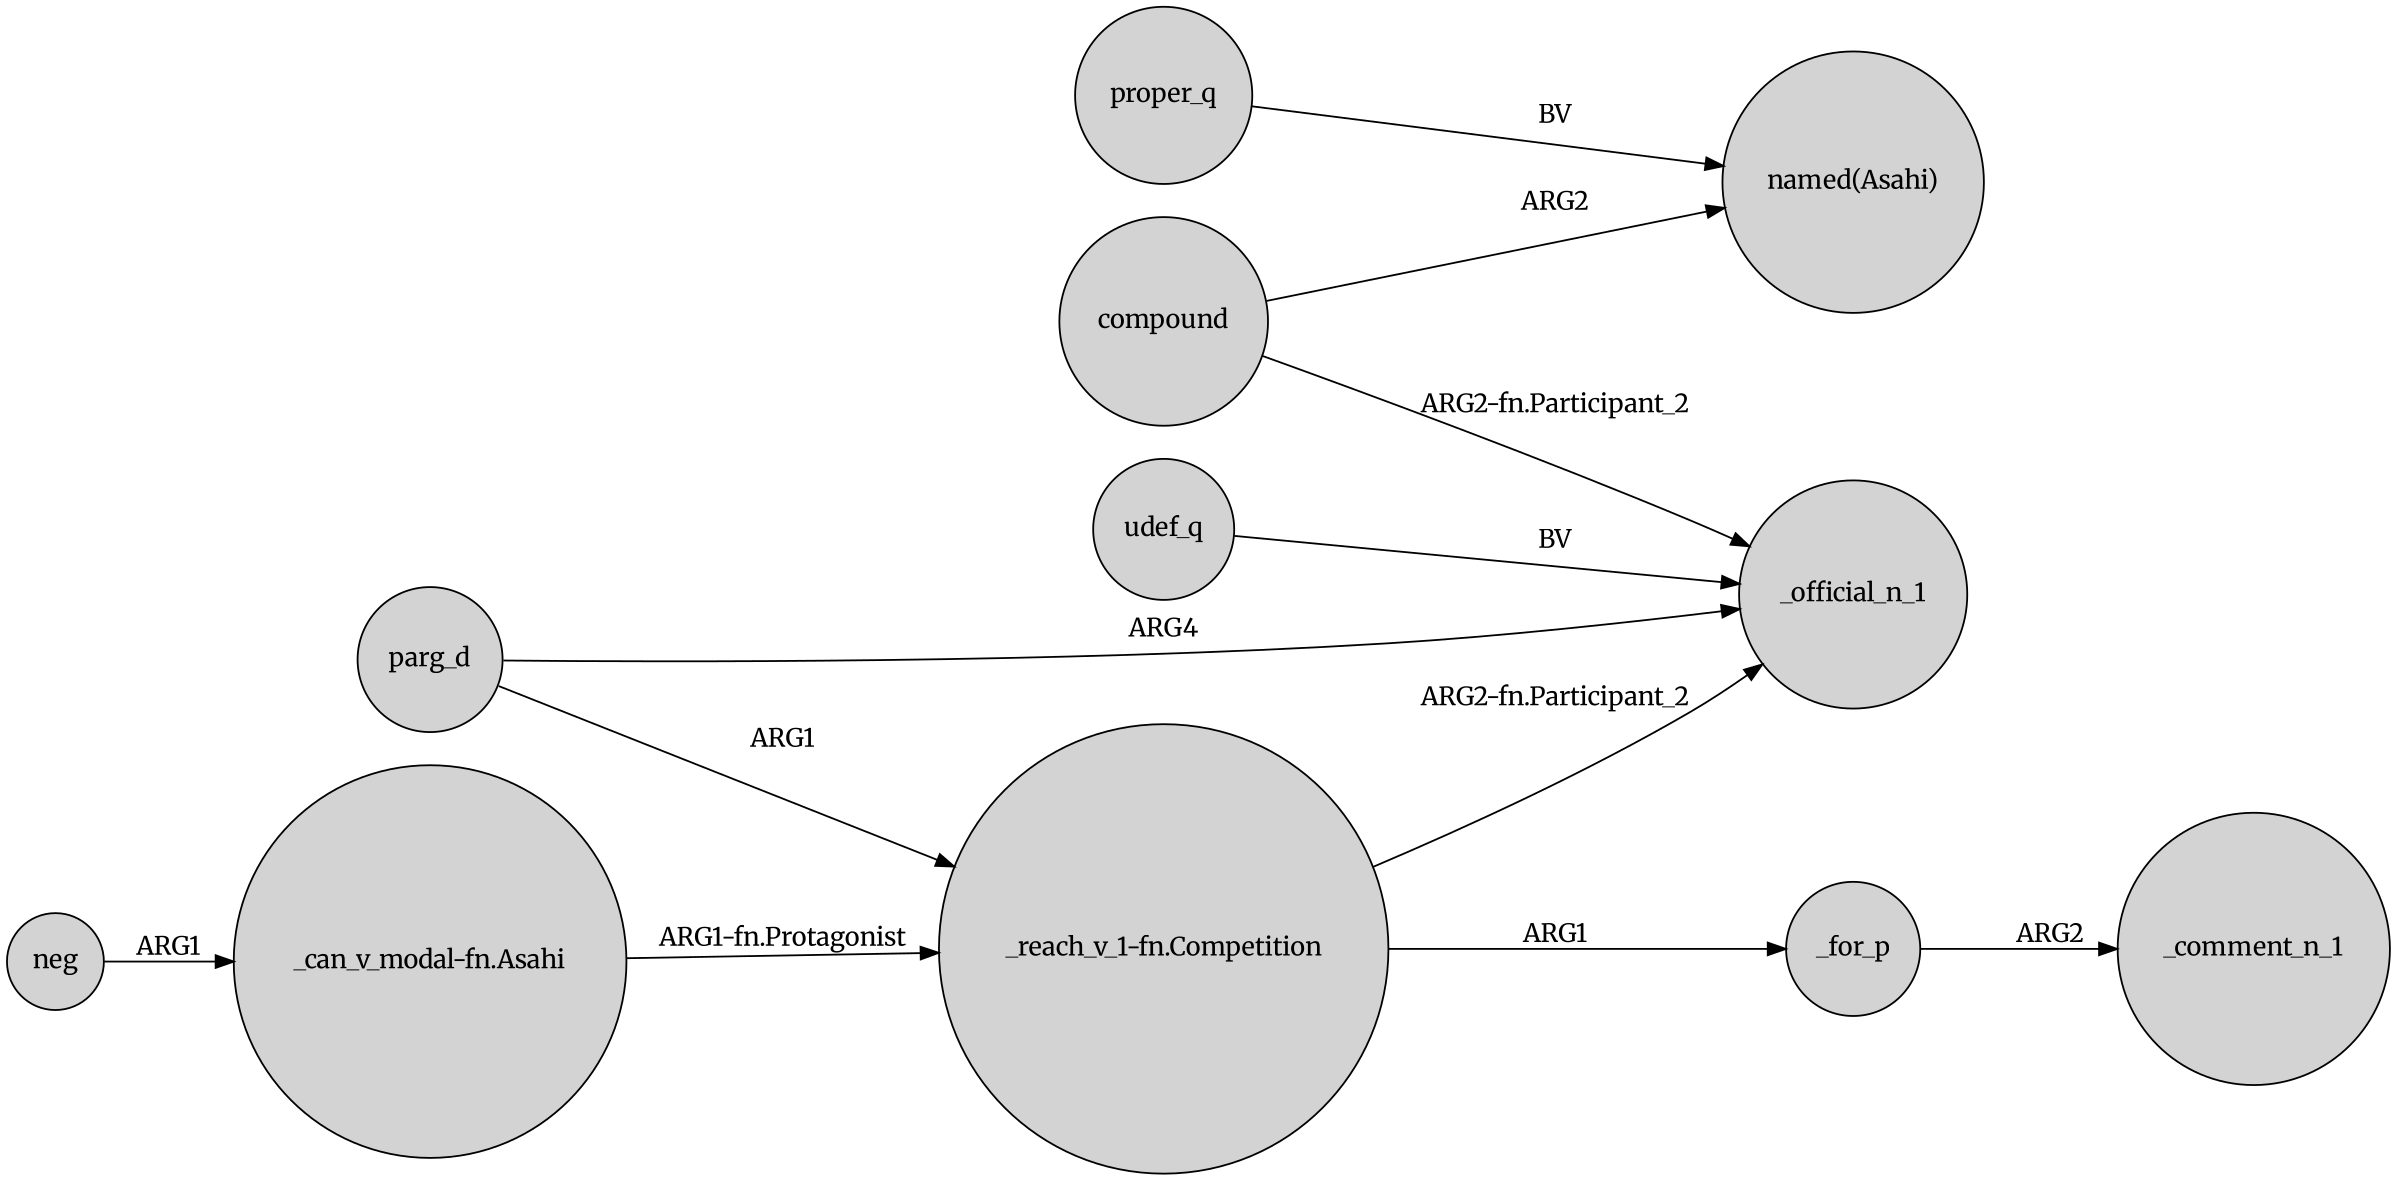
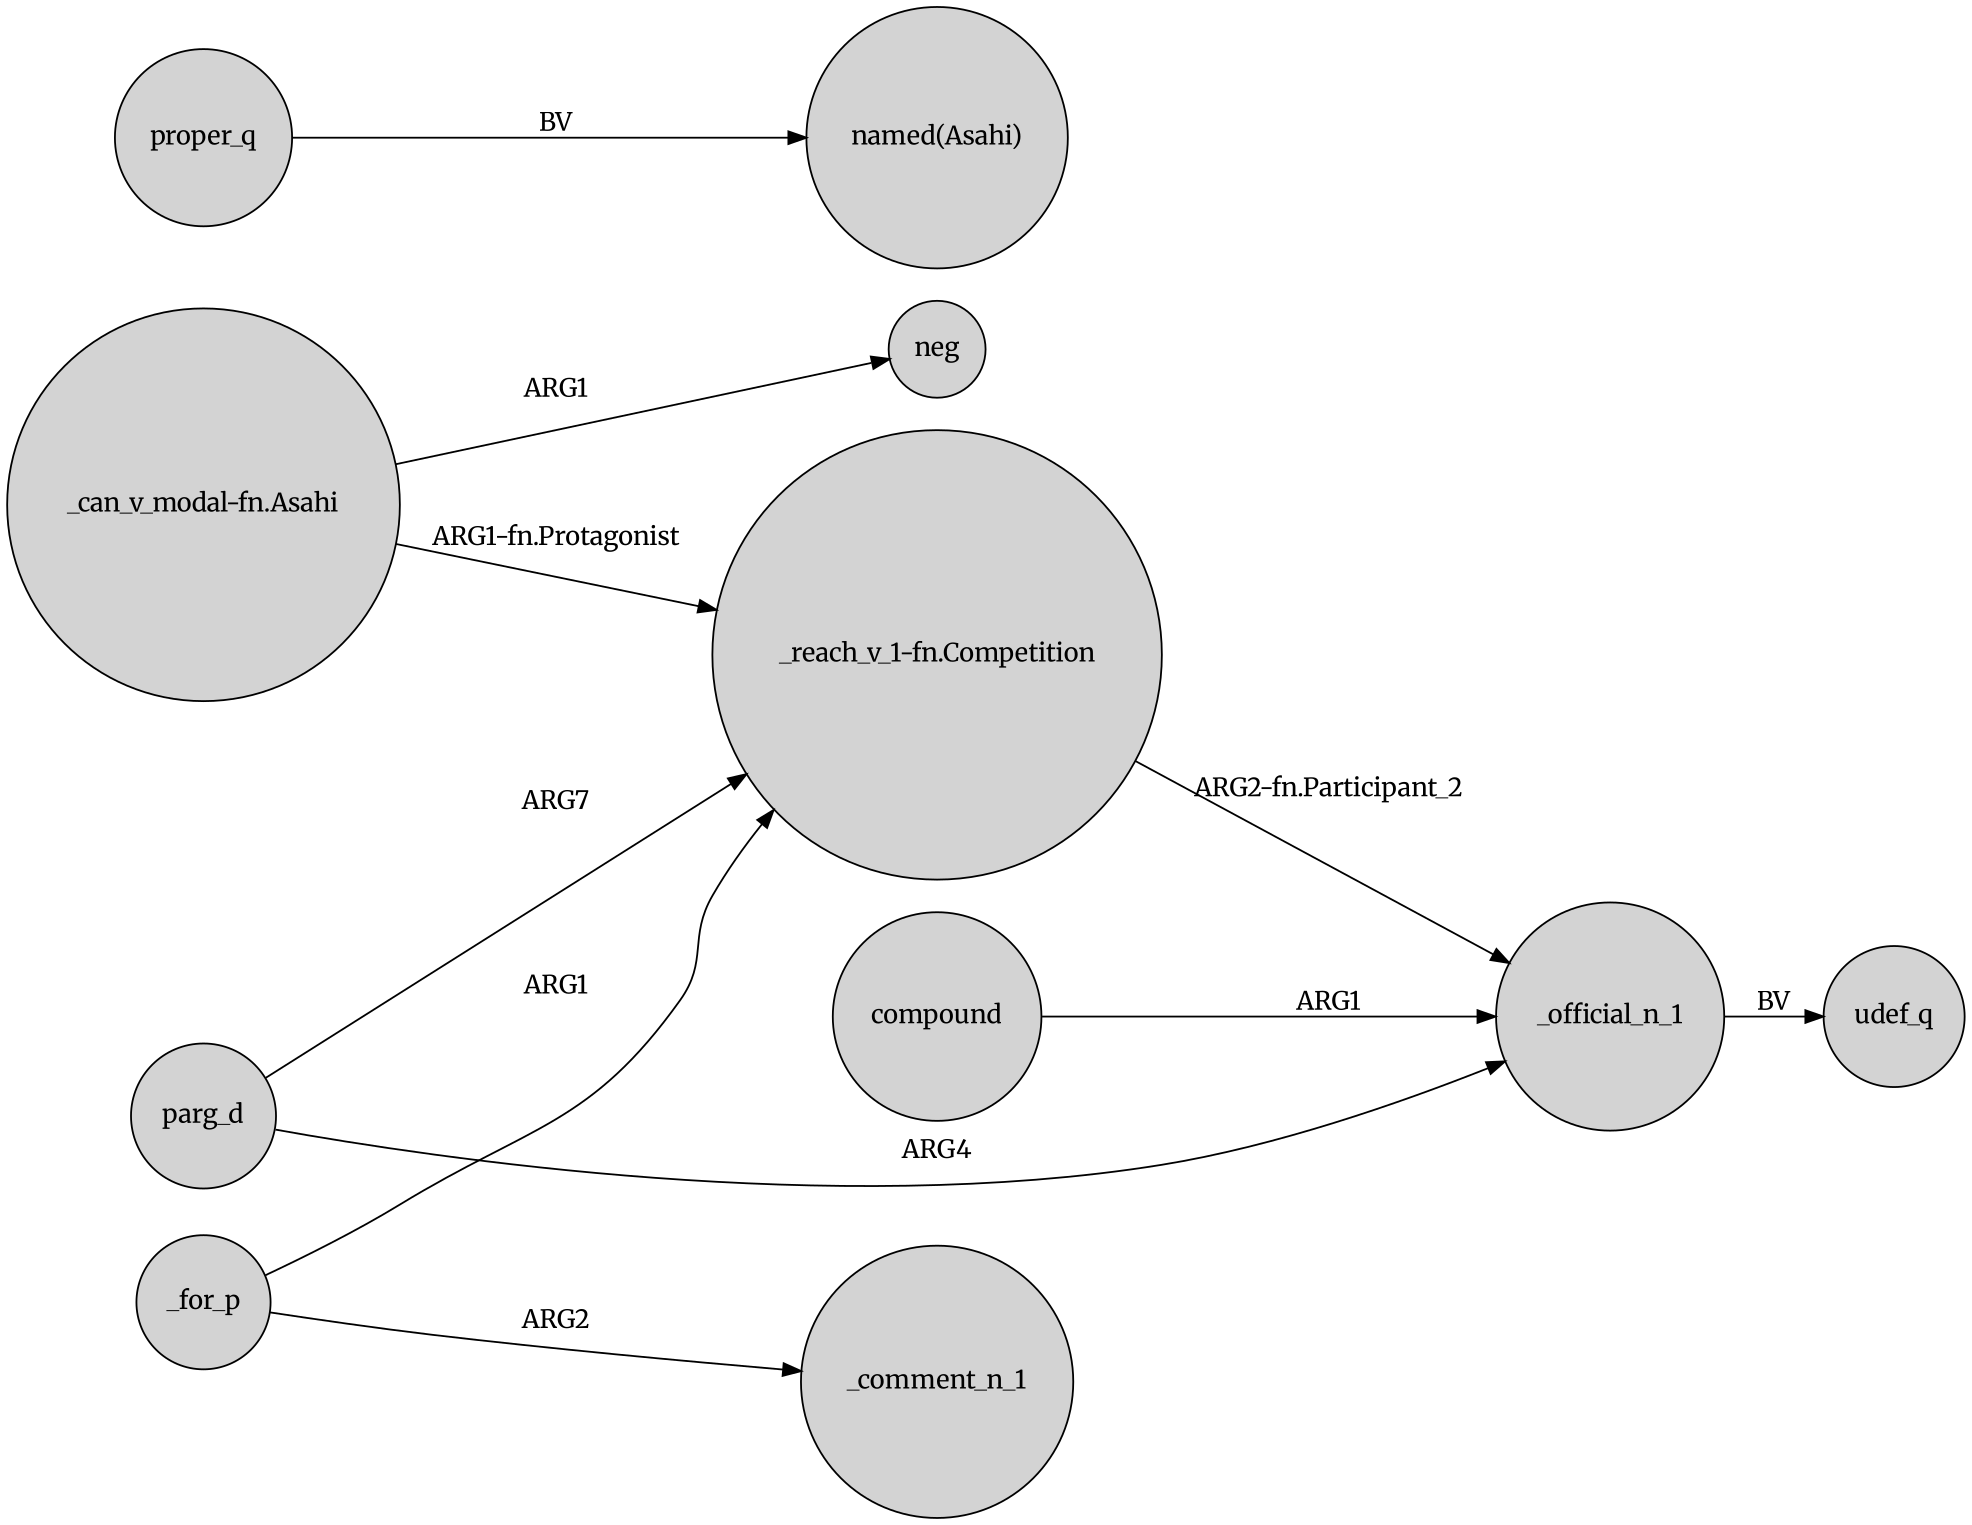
edge "compound" -> "named(Asahi)": removed, label "ARG2"
edge "compound" -> "_official_n_1": label "ARG2-fn.Participant_2" -> "ARG1"
edge "udef_q" -> "_official_n_1": reversed
edge "parg_d" -> "_reach_v_1-fn.Competition": label "ARG1" -> "ARG7"
edge "_reach_v_1-fn.Competition" -> "_for_p": reversed
edge "neg" -> "_can_v_modal-fn.Asahi": reversed
